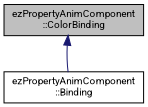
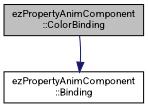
edge "ezPropertyAnimComponent ::Binding" -> "ezPropertyAnimComponent ::ColorBinding": reversed
